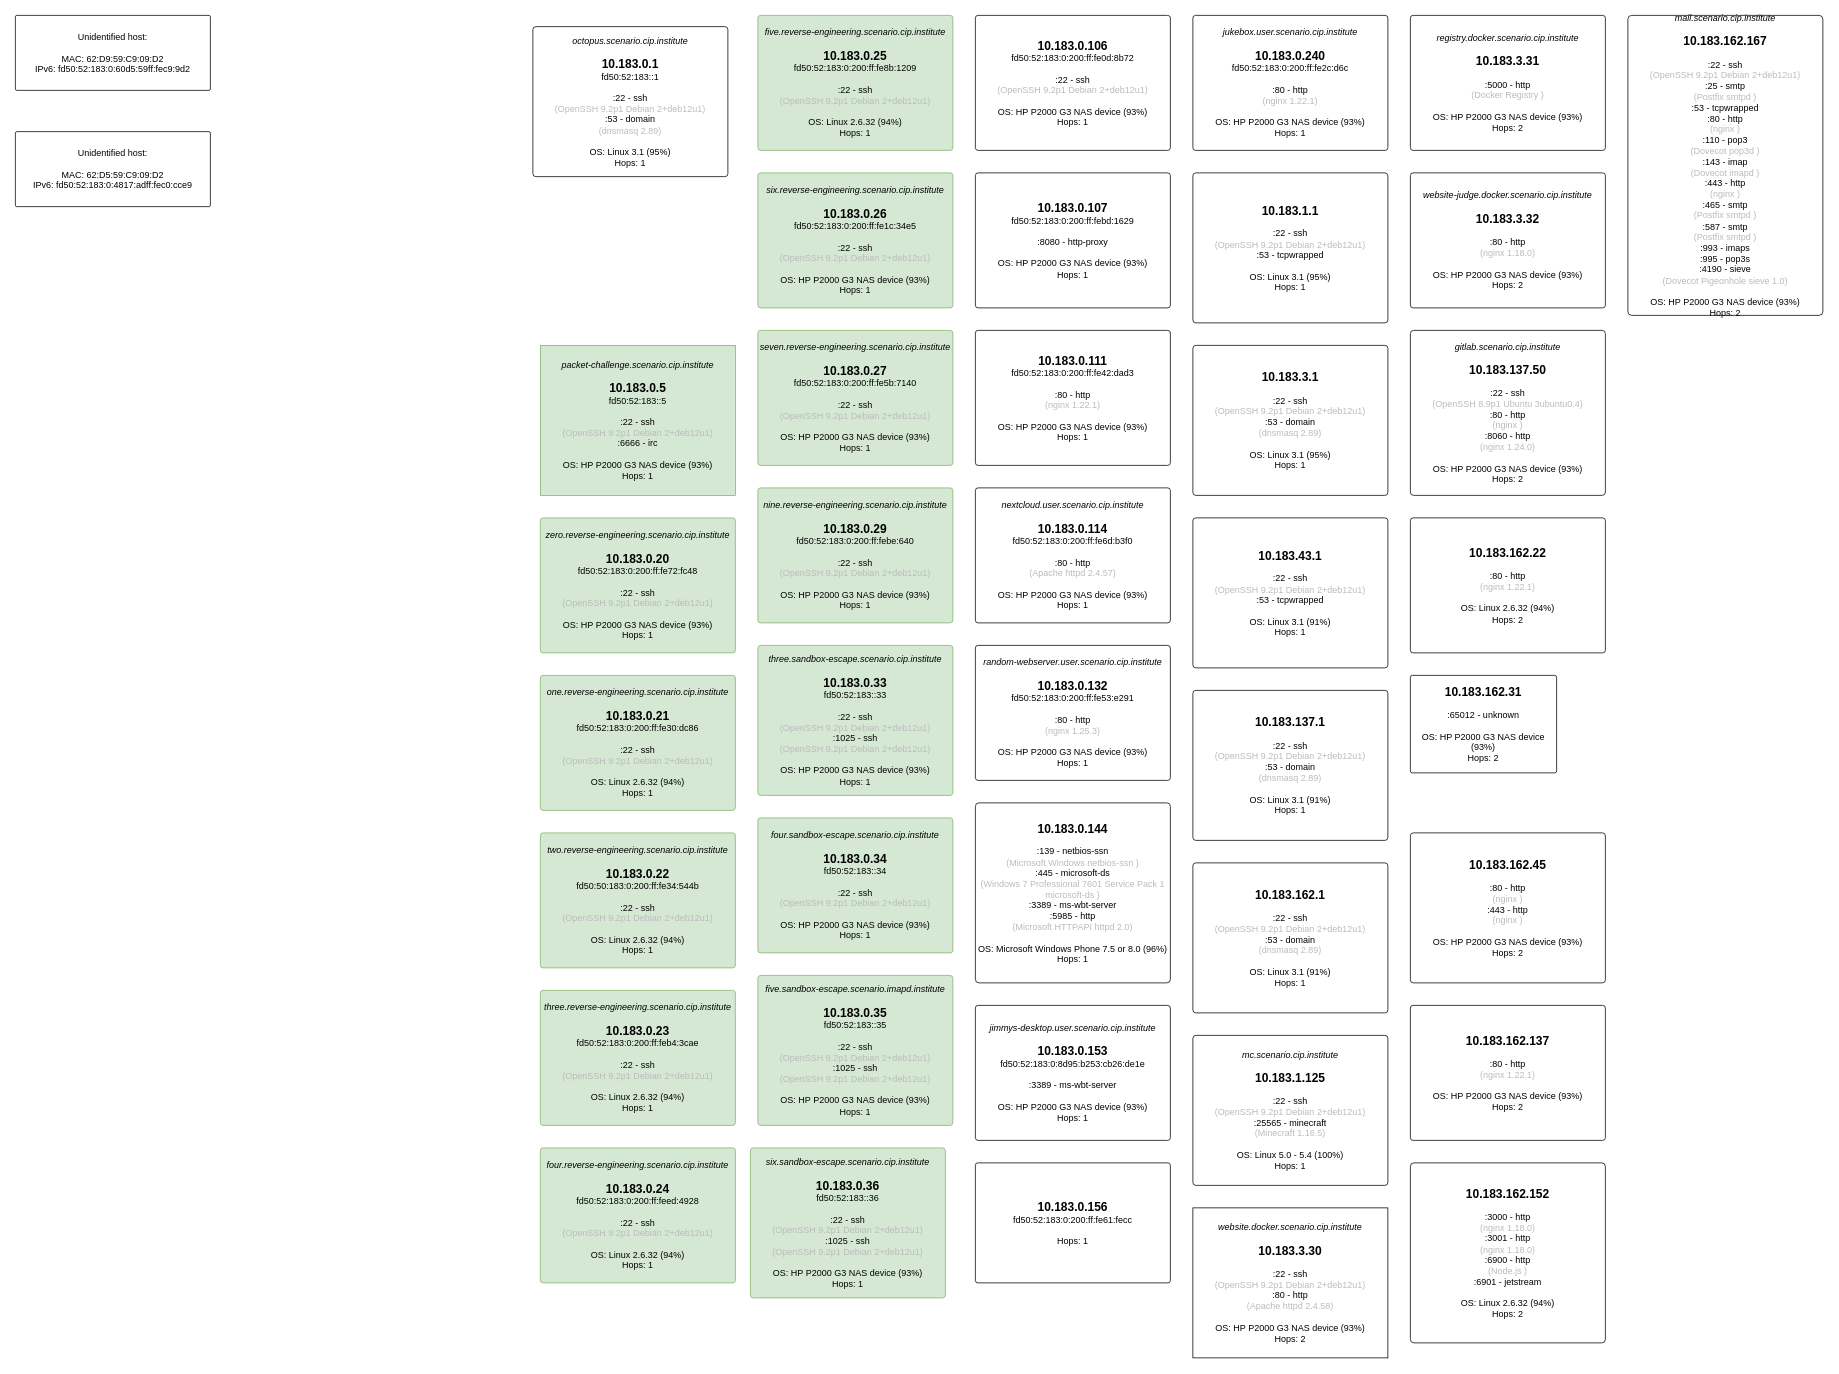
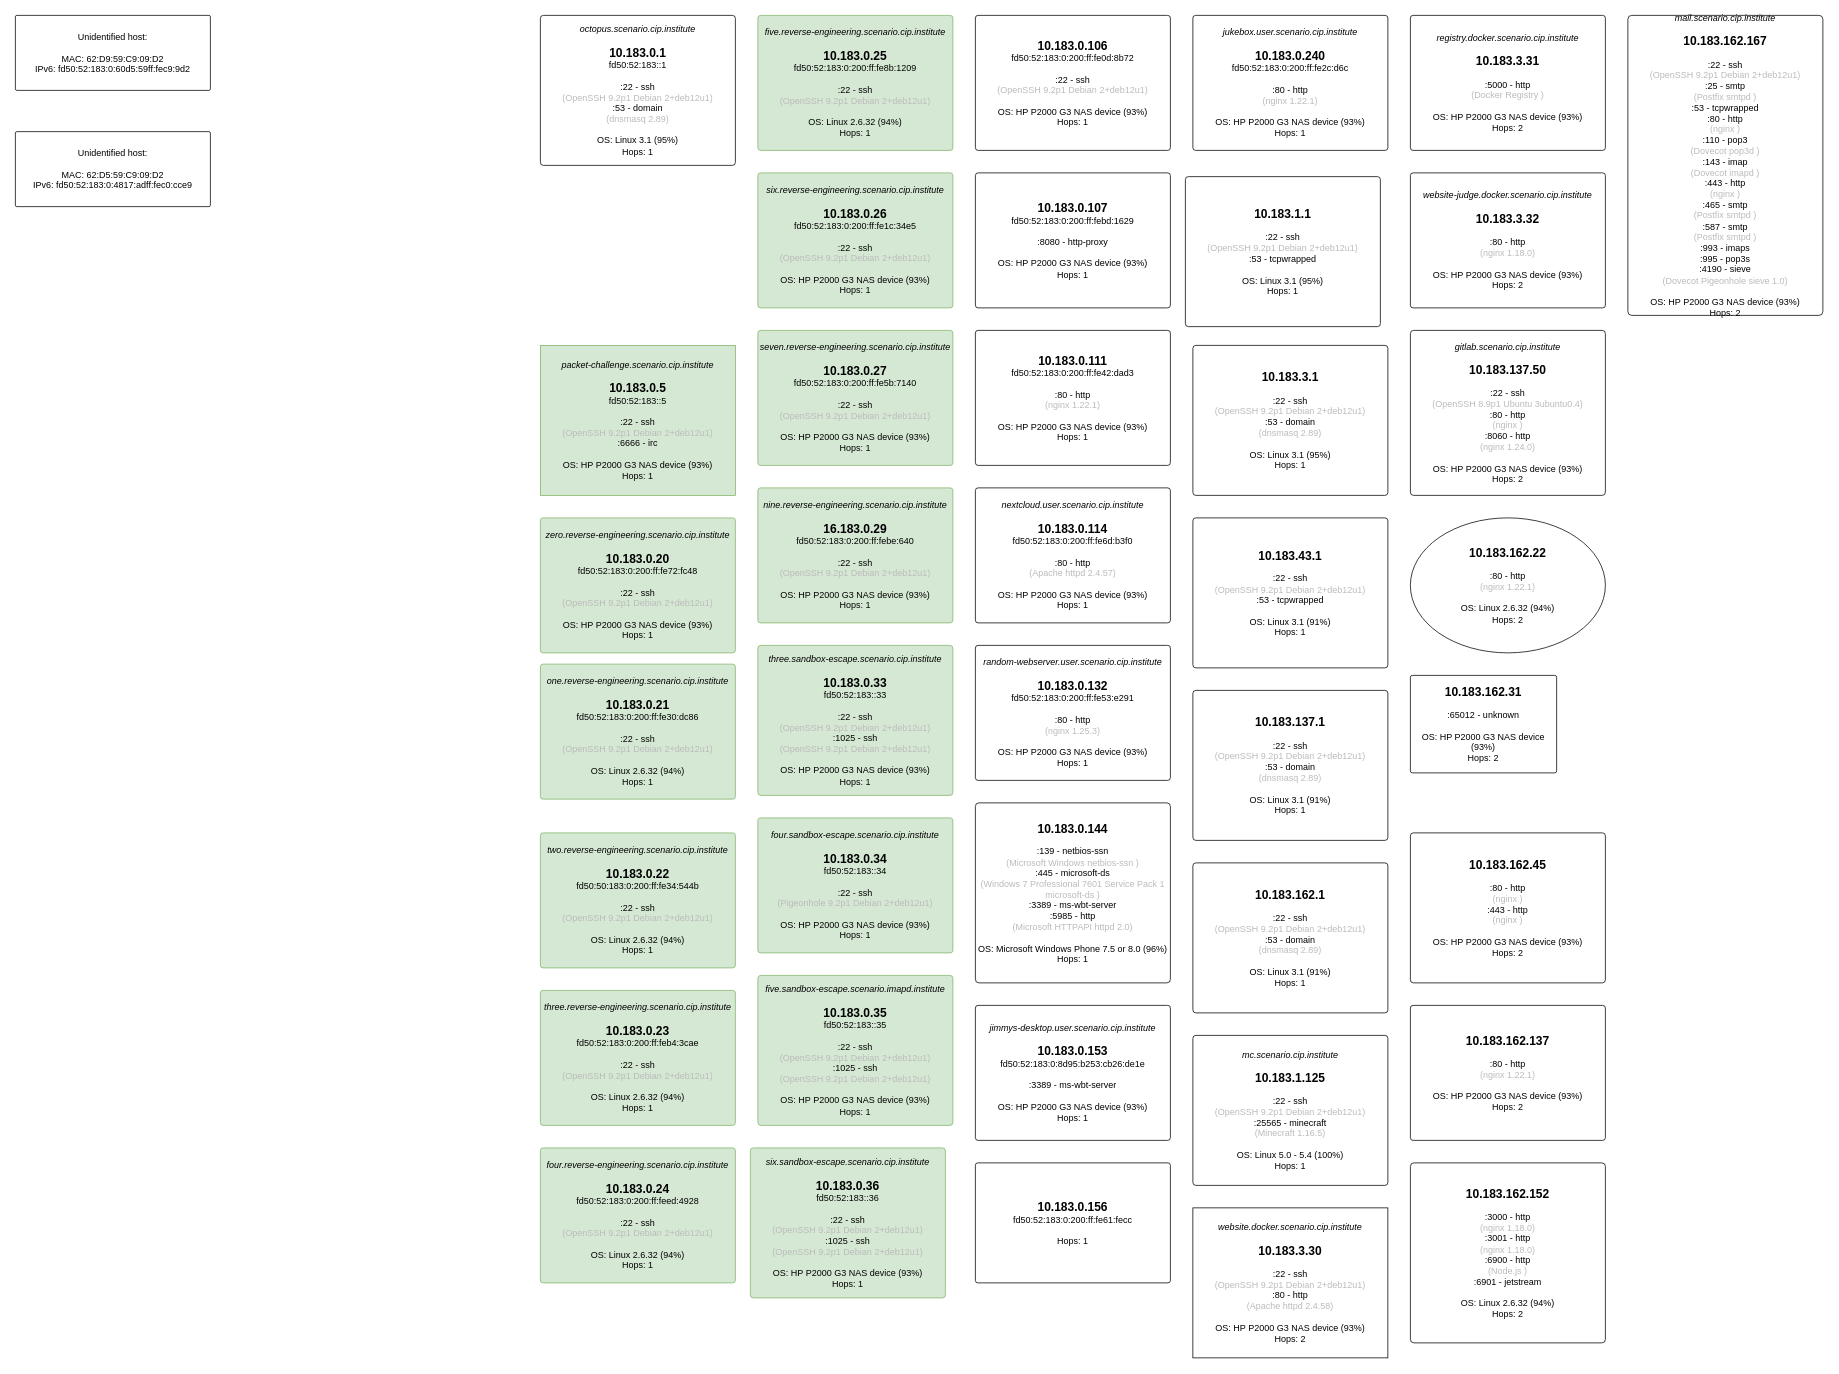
node "octopus.scenario.cip.institute 10.183.0.1 fd50:52:183::1 :22 - ssh (OpenSSH 9.2p1 Debian 2+deb12u1) :53 - domain (dnsmasq 2.89) OS: Linux 3.1 (95%) Hops: 1": moved (630, 102) -> (638, 90)
node "10.183.1.1 :22 - ssh (OpenSSH 9.2p1 Debian 2+deb12u1) :53 - tcpwrapped OS: Linux 3.1 (95%) Hops: 1": moved (1290, 248) -> (1283, 252)
node "nine.reverse-engineering.scenario.cip.institute 10.183.0.29 fd50:52:183:0:200:ff:febe:640 :22 - ssh (OpenSSH 9.2p1 Debian 2+deb12u1) OS: HP P2000 G3 NAS device (93%) Hops: 1": label "nine.reverse-engineering.scenario.cip.institute 10.183.0.29 fd50:52:183:0:200:ff:febe:640 :22 - ssh (OpenSSH 9.2p1 Debian 2+deb12u1) OS: HP P2000 G3 NAS device (93%) Hops: 1" -> "nine.reverse-engineering.scenario.cip.institute 16.183.0.29 fd50:52:183:0:200:ff:febe:640 :22 - ssh (OpenSSH 9.2p1 Debian 2+deb12u1) OS: HP P2000 G3 NAS device (93%) Hops: 1"
node "10.183.162.22 :80 - http (nginx 1.22.1) OS: Linux 2.6.32 (94%) Hops: 2": shape rounded rectangle -> ellipse
node "one.reverse-engineering.scenario.cip.institute 10.183.0.21 fd50:52:183:0:200:ff:fe30:dc86 :22 - ssh (OpenSSH 9.2p1 Debian 2+deb12u1) OS: Linux 2.6.32 (94%) Hops: 1": moved (638, 743) -> (638, 732)
node "four.sandbox-escape.scenario.cip.institute 10.183.0.34 fd50:52:183::34 :22 - ssh (OpenSSH 9.2p1 Debian 2+deb12u1) OS: HP P2000 G3 NAS device (93%) Hops: 1": label "four.sandbox-escape.scenario.cip.institute 10.183.0.34 fd50:52:183::34 :22 - ssh (OpenSSH 9.2p1 Debian 2+deb12u1) OS: HP P2000 G3 NAS device (93%) Hops: 1" -> "four.sandbox-escape.scenario.cip.institute 10.183.0.34 fd50:52:183::34 :22 - ssh (Pigeonhole 9.2p1 Debian 2+deb12u1) OS: HP P2000 G3 NAS device (93%) Hops: 1"
